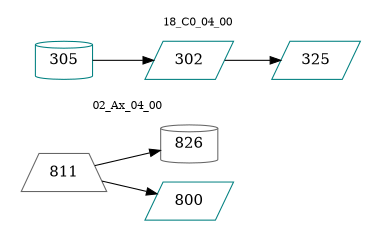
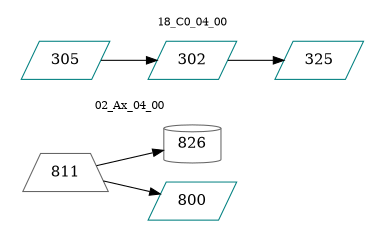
node "305": shape cylinder -> parallelogram
